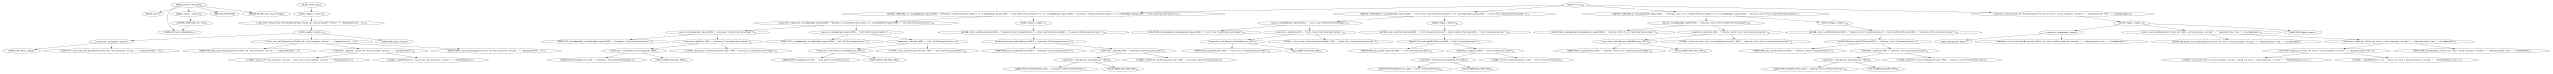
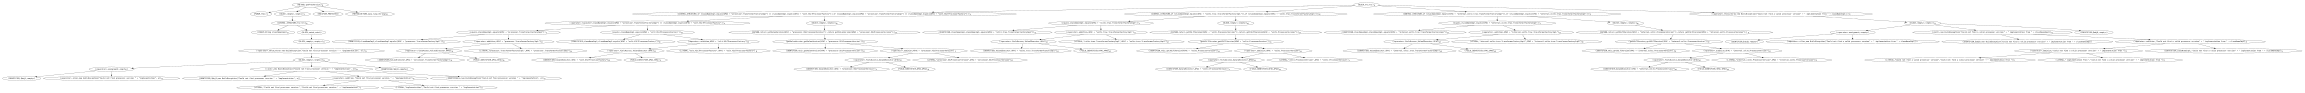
edge "(METHOD,getProcVersion)" -> "(PARAM,String classNameImpl)": removed
edge "(CONTROL_STRUCTURE,try,try)" -> "(BLOCK,catch,catch)": added
